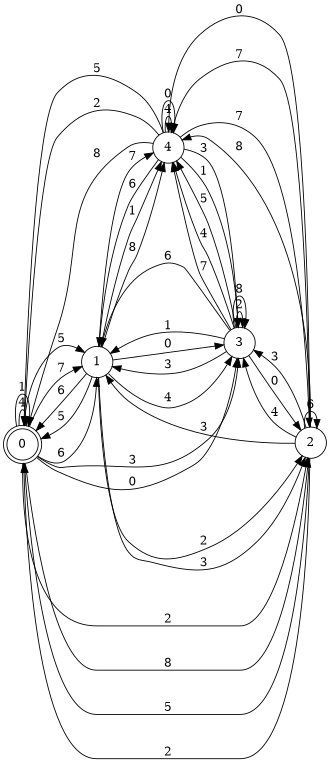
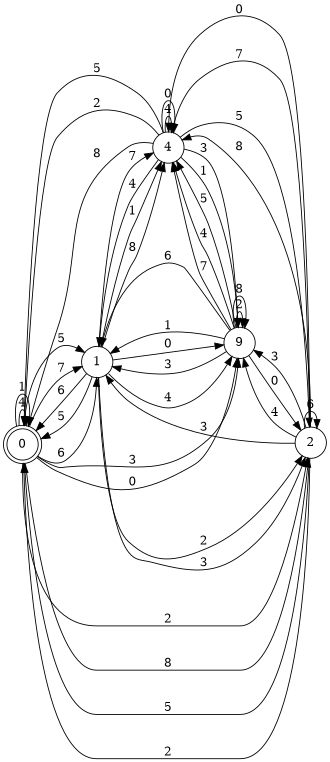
edge "4" -> "2": label "7" -> "5"
edge "4" -> "1": label "6" -> "4"
node "3": label "3" -> "9"
